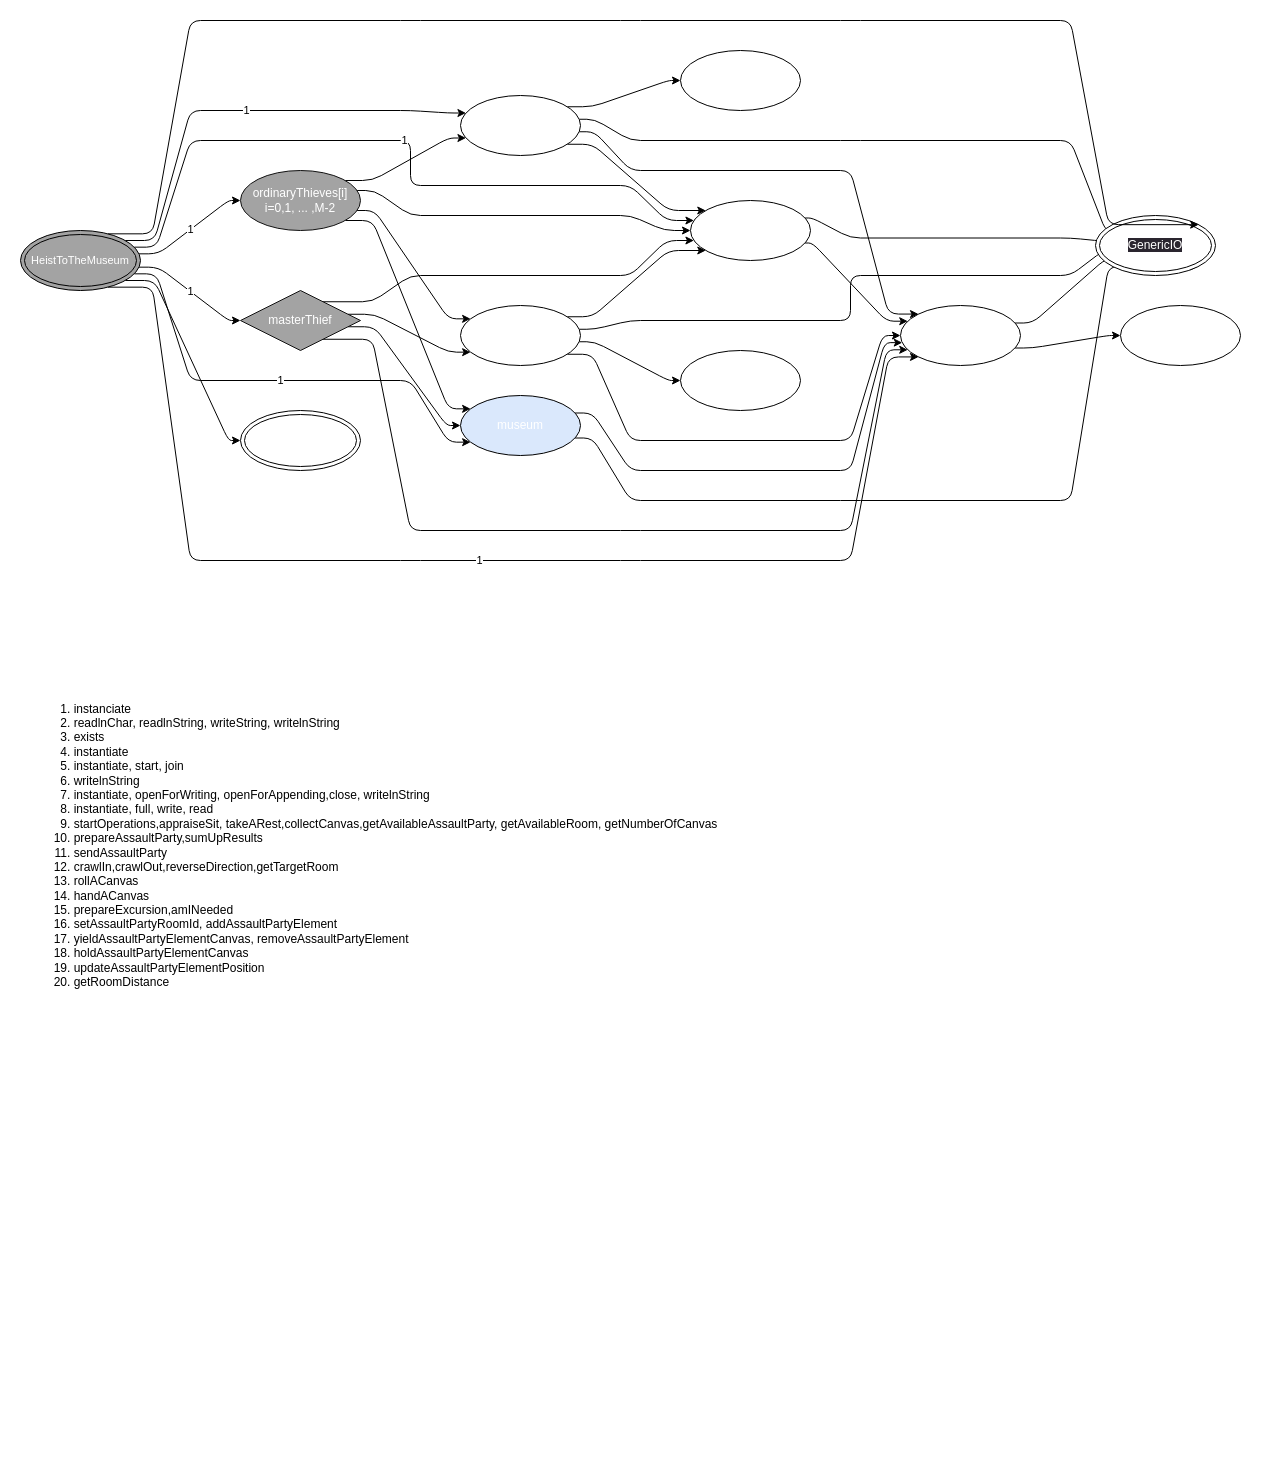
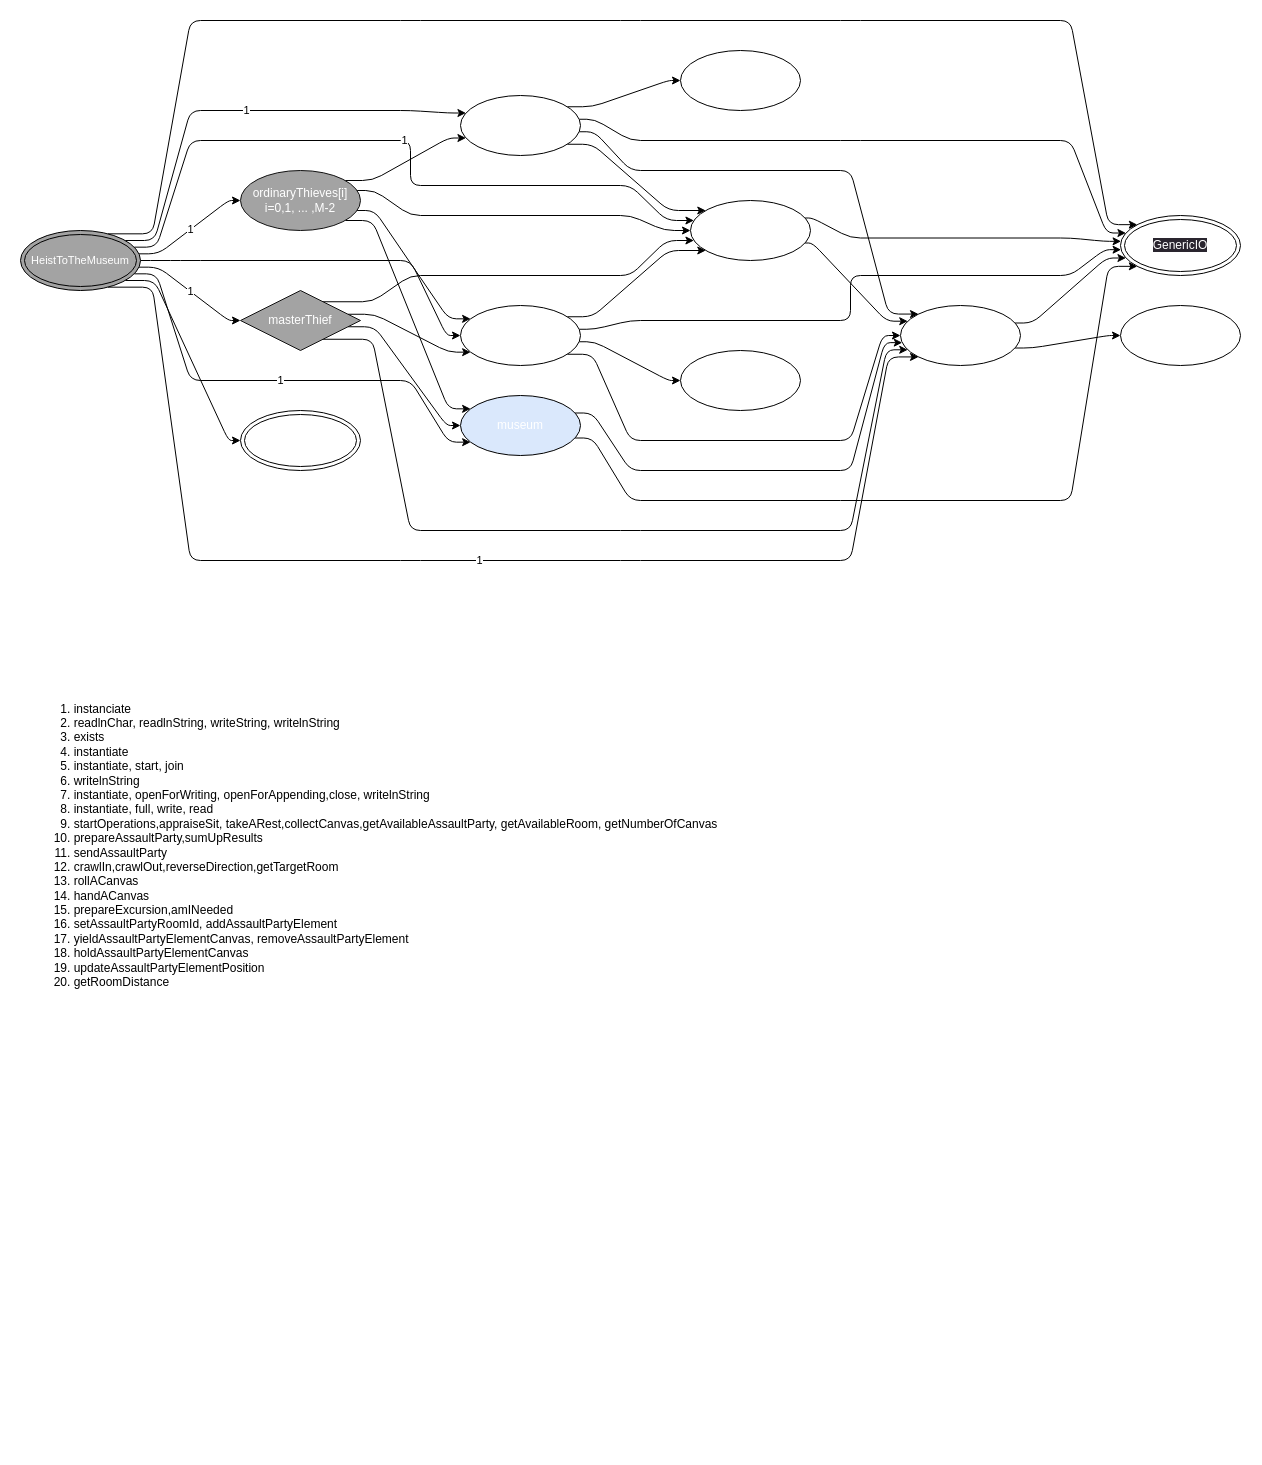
node "GenericIO": moved (1156, 246) -> (1181, 246)
edge "HeistToTheMuseum" -> "concentSite": added
